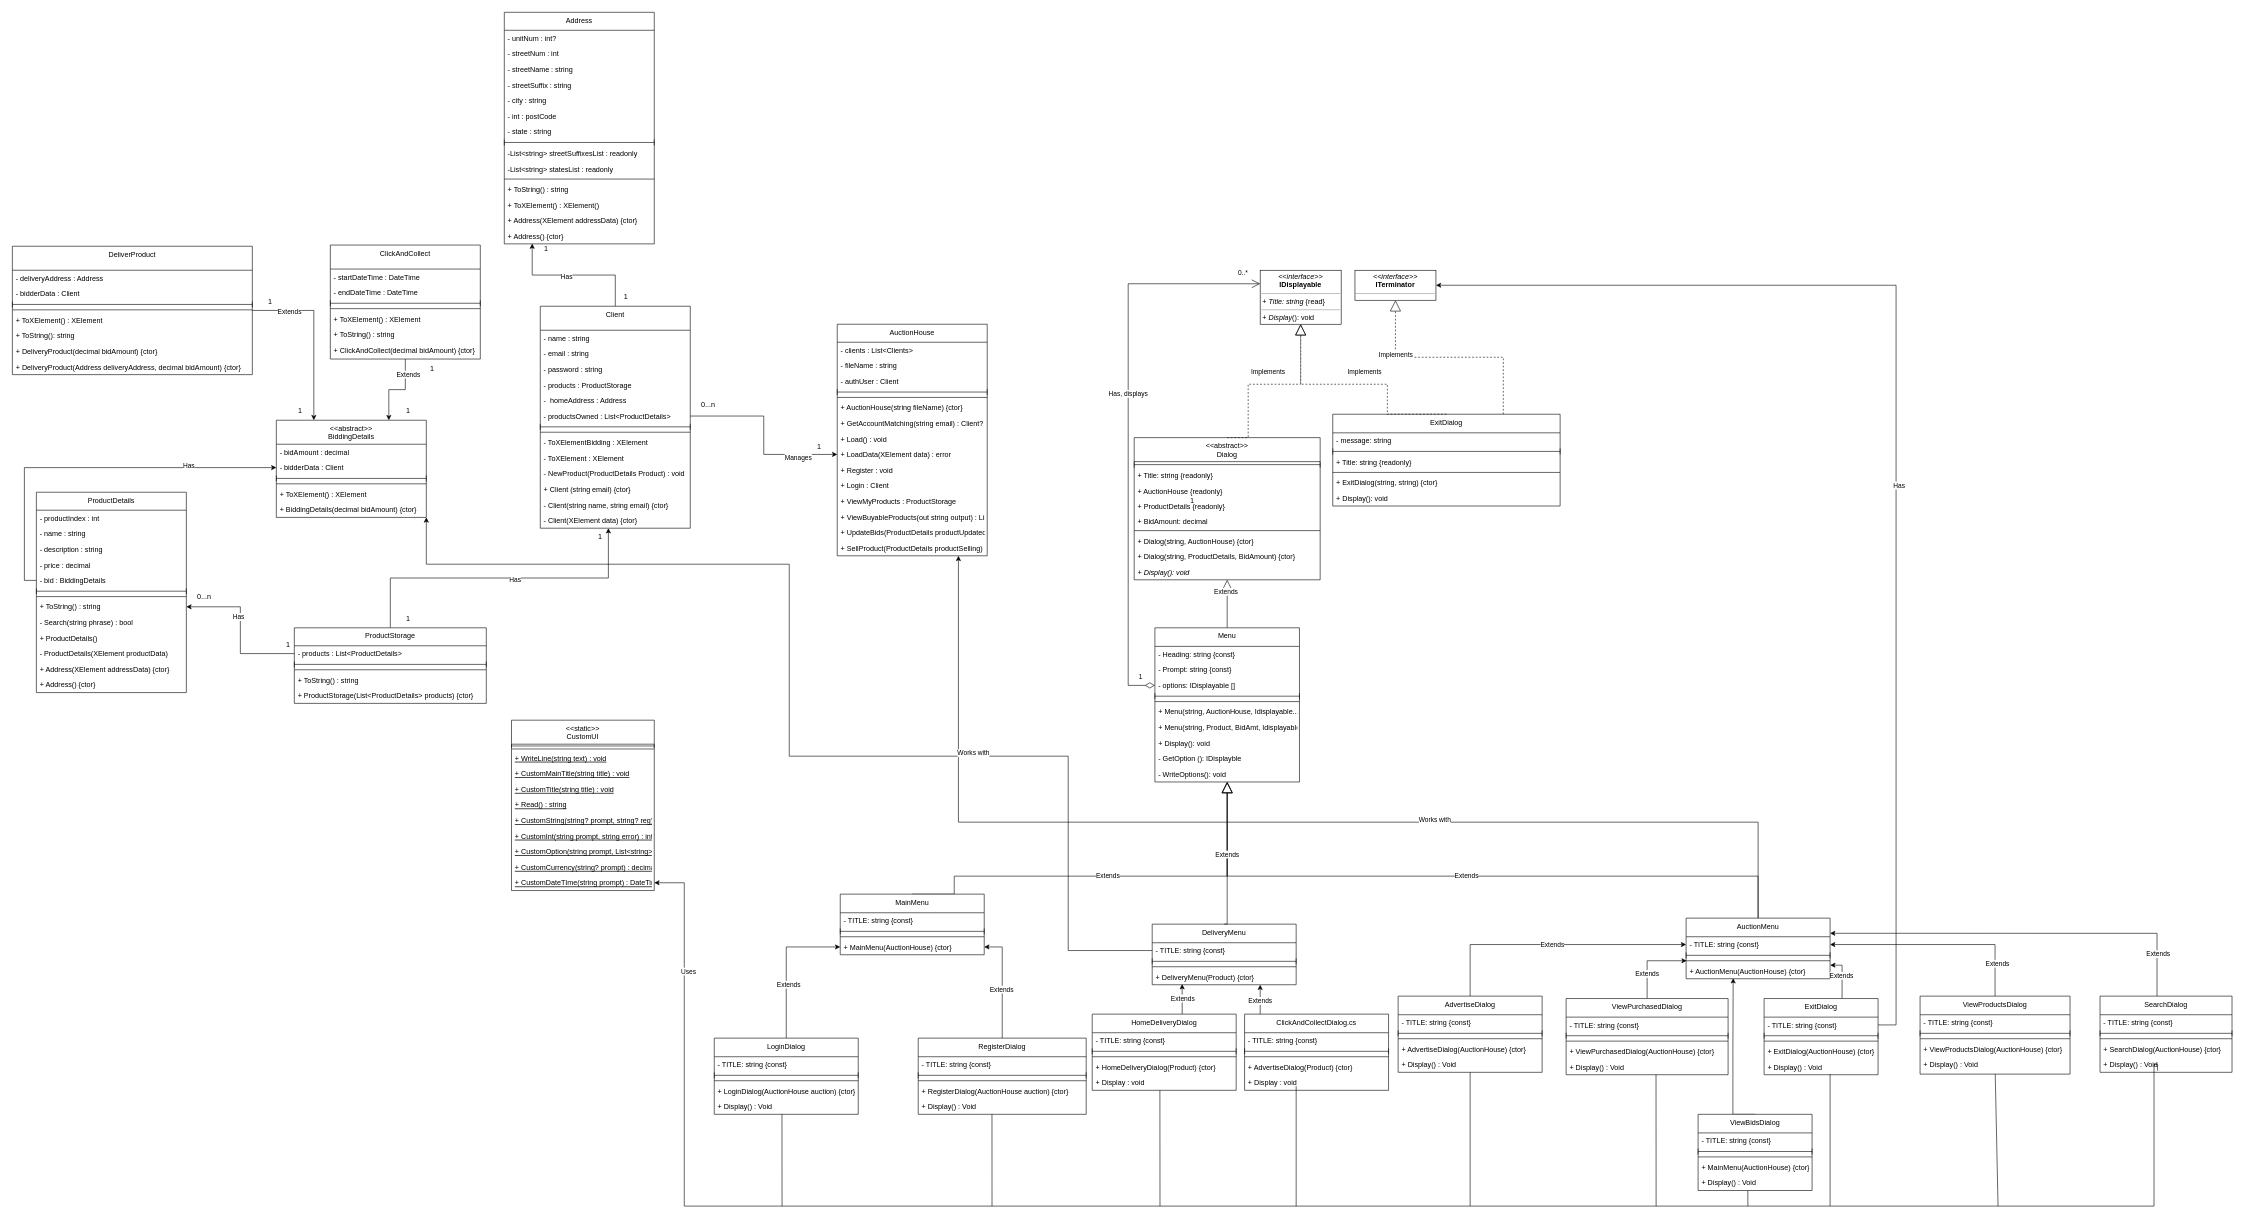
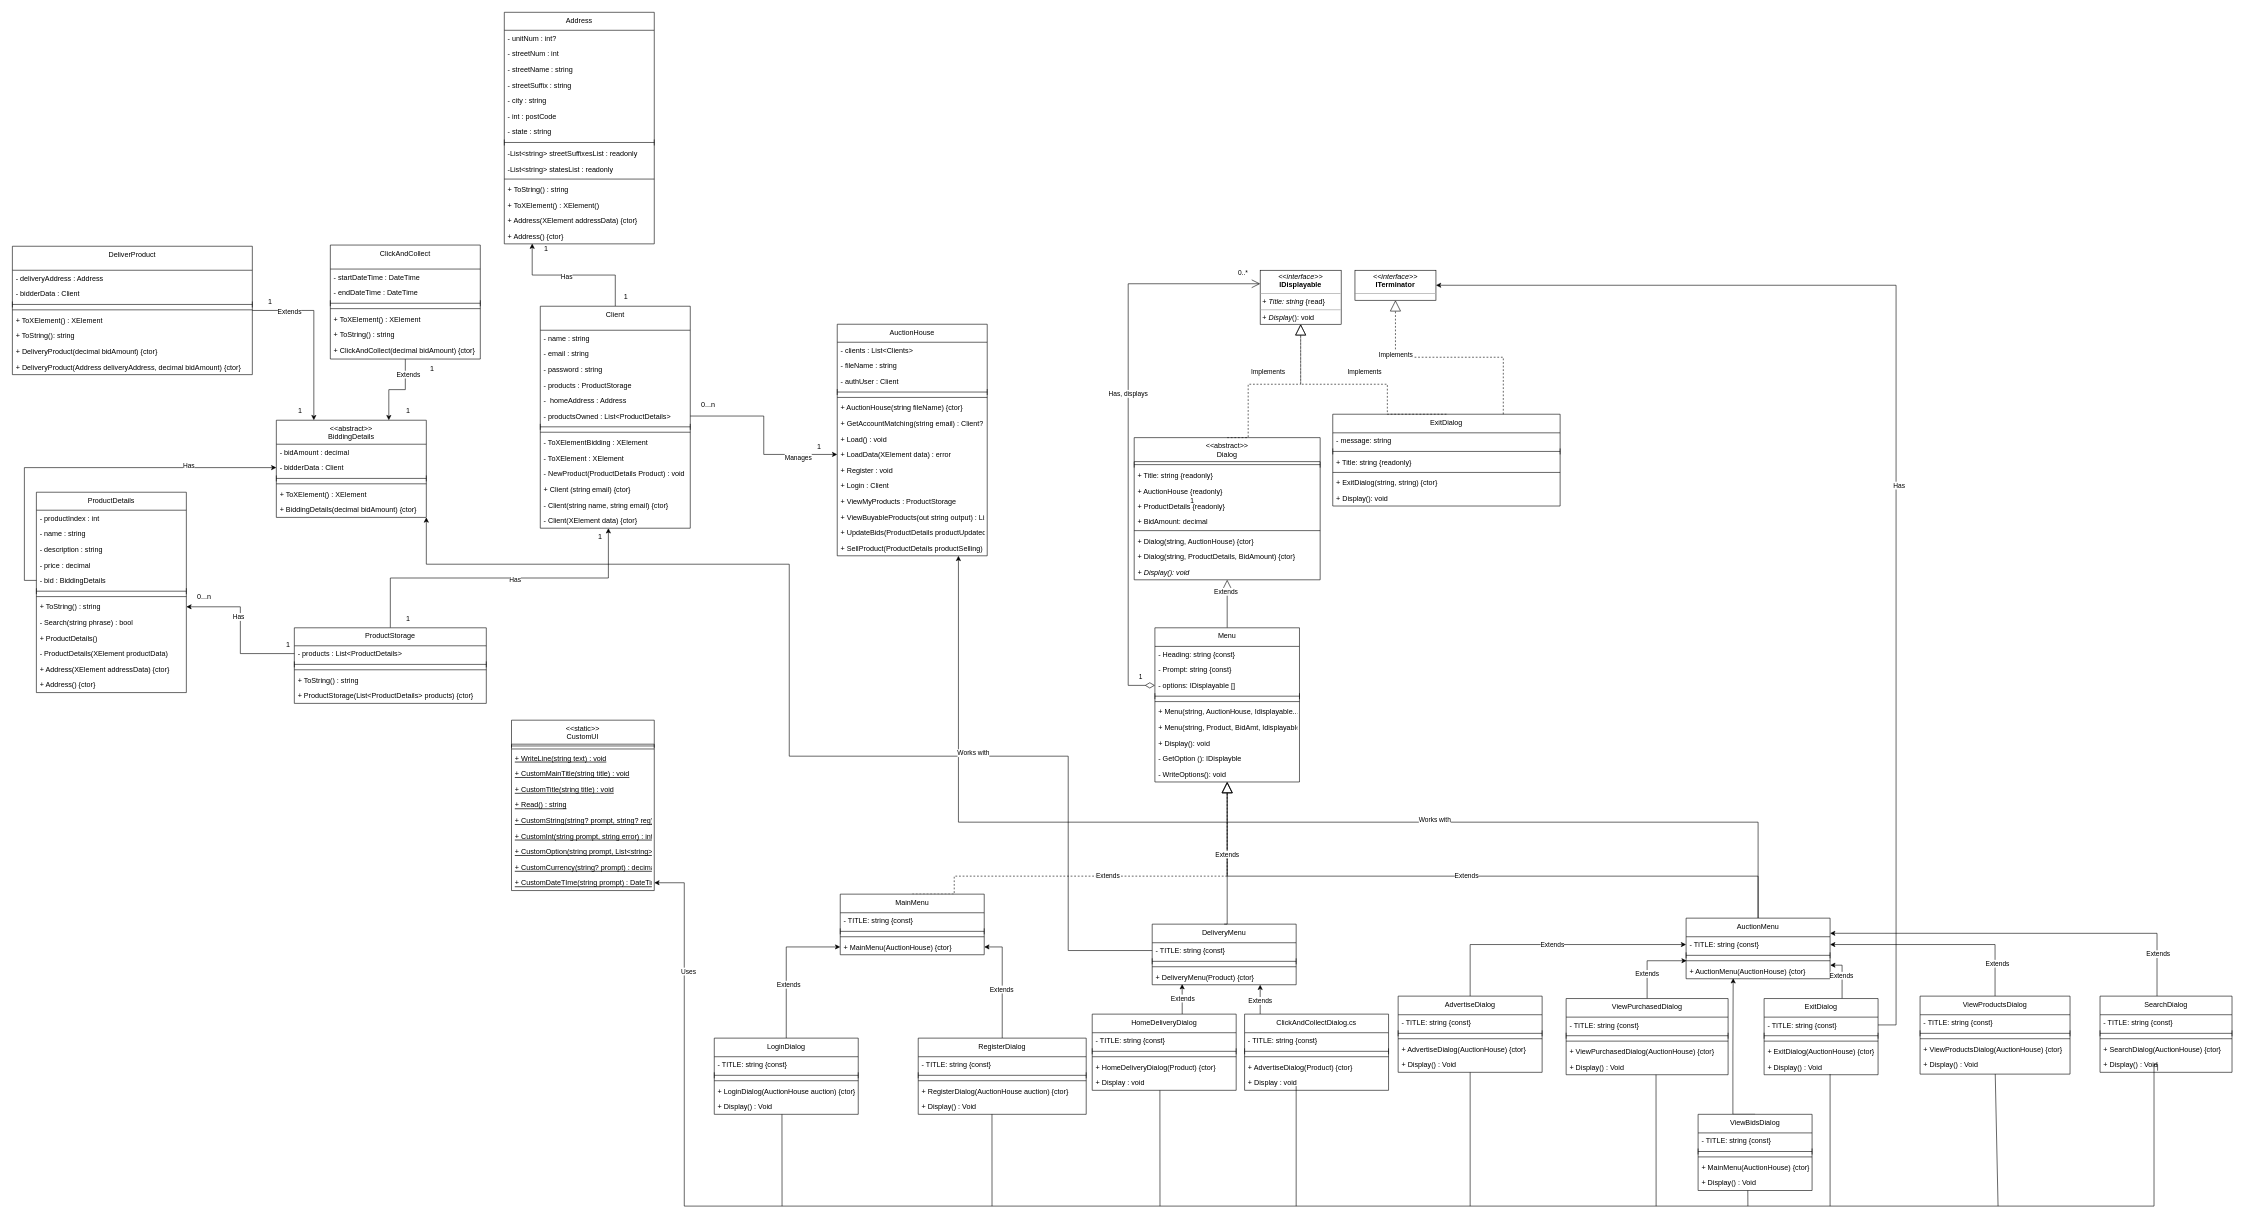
edge "MainMenu" -> "Menu": style solid -> dashed
